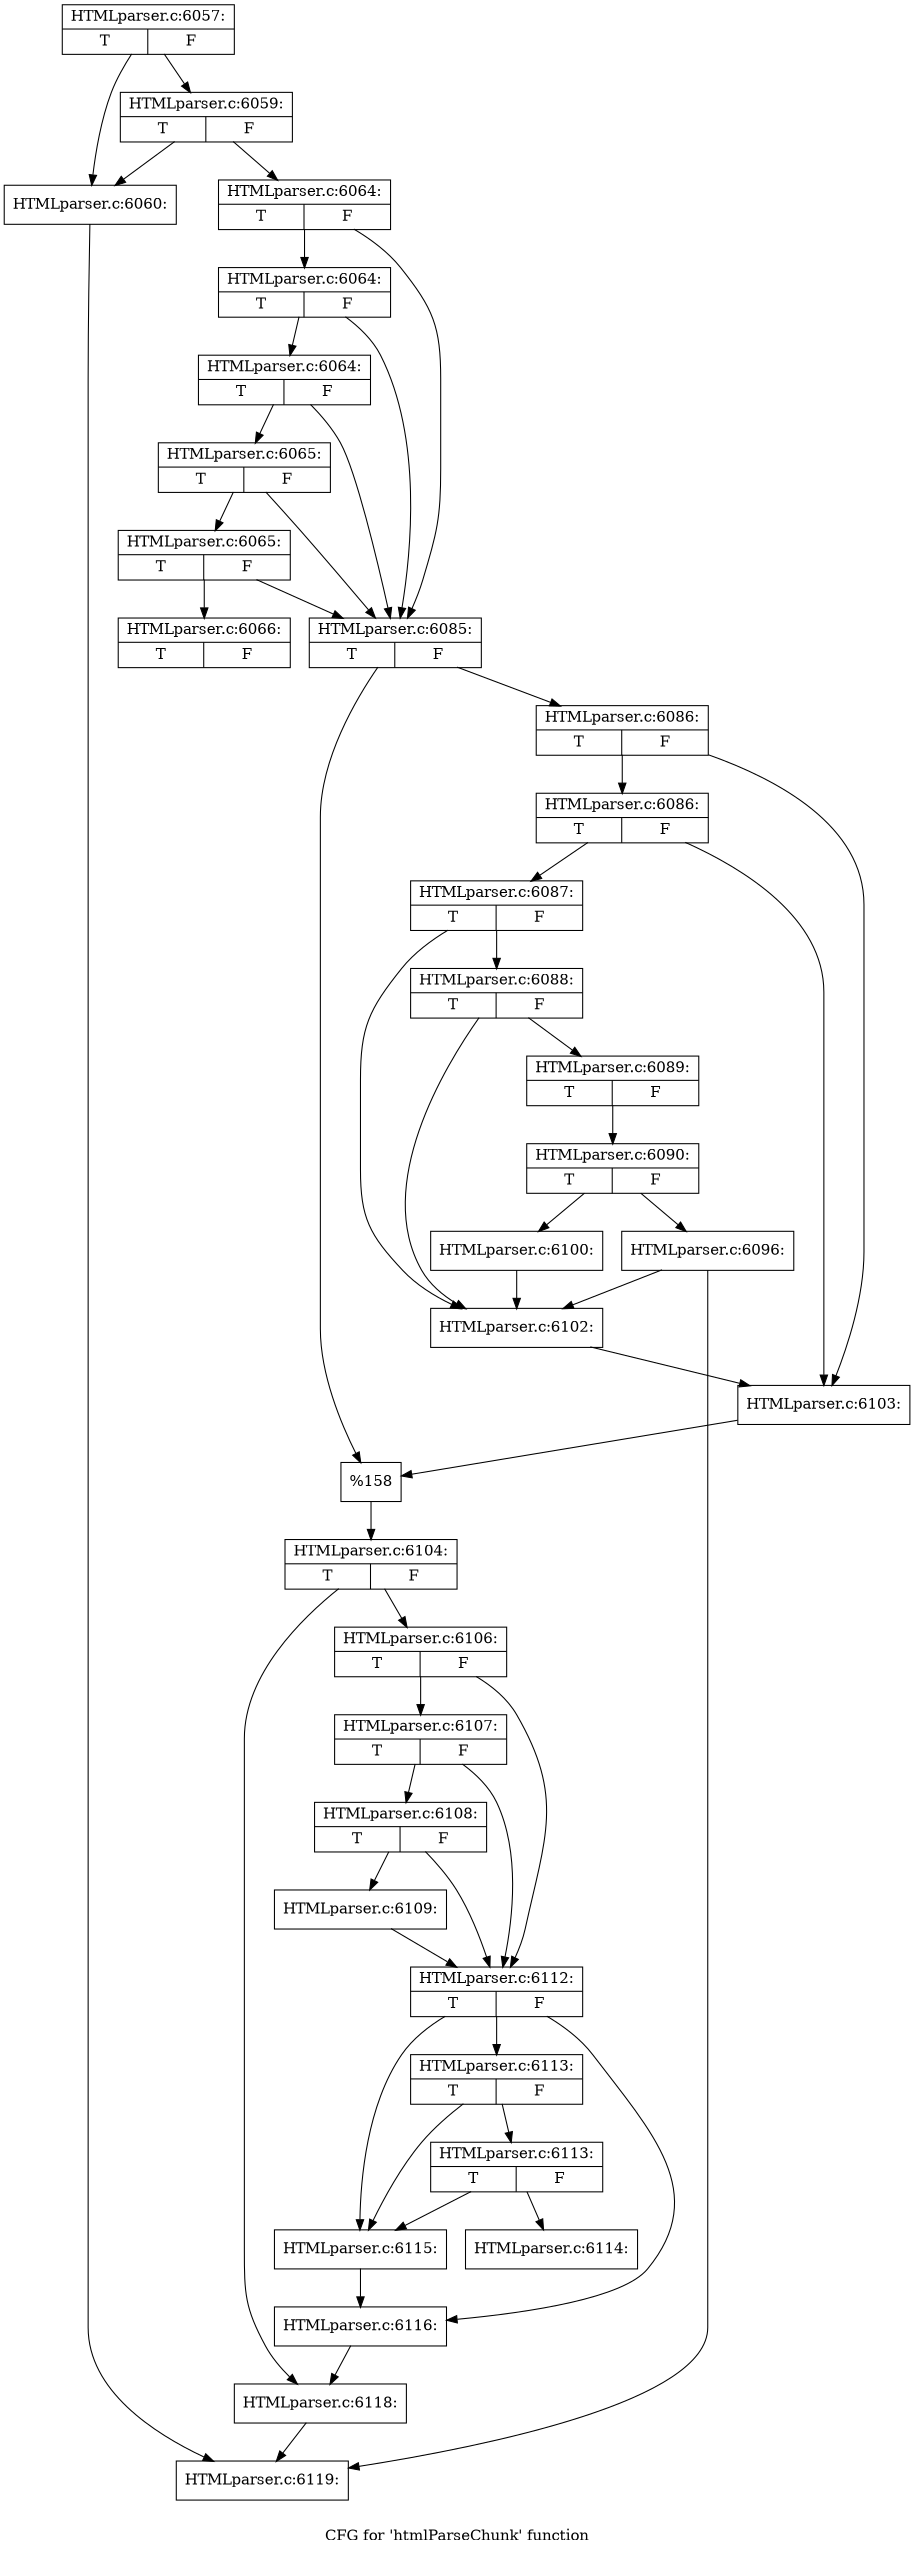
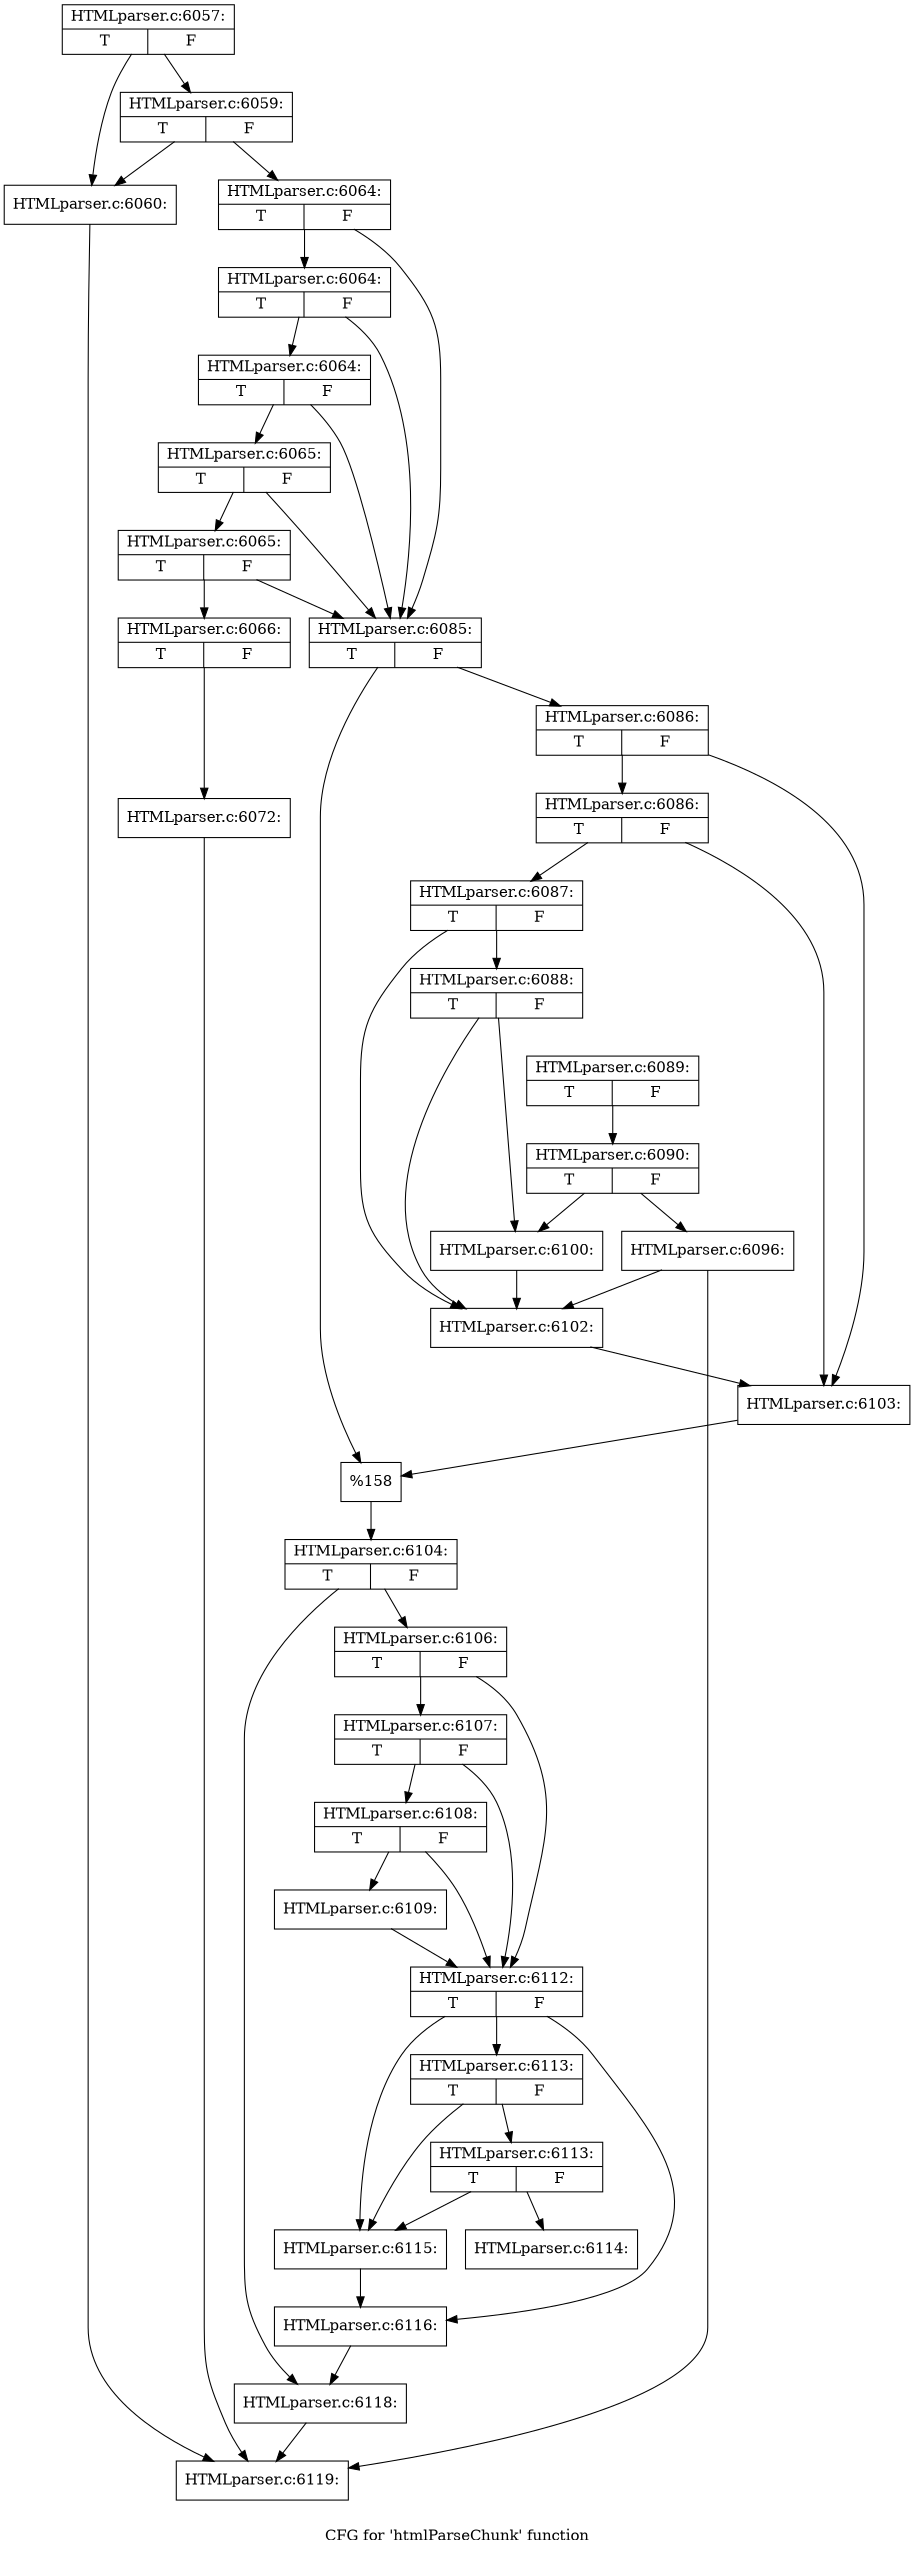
node "HTMLparser.c:6072:": added
edge "HTMLparser.c:6088:" -> "HTMLparser.c:6089:": now "HTMLparser.c:6088:" -> "HTMLparser.c:6100:"
